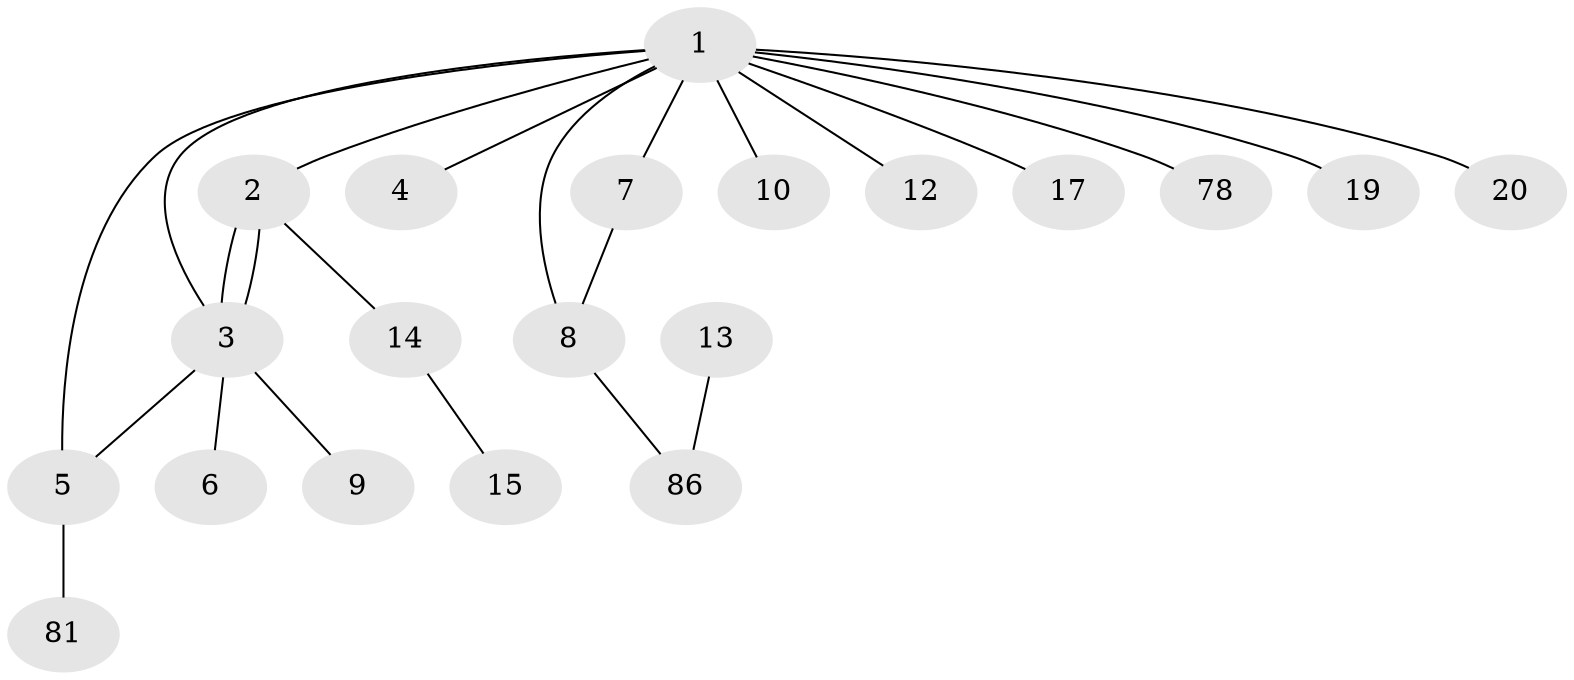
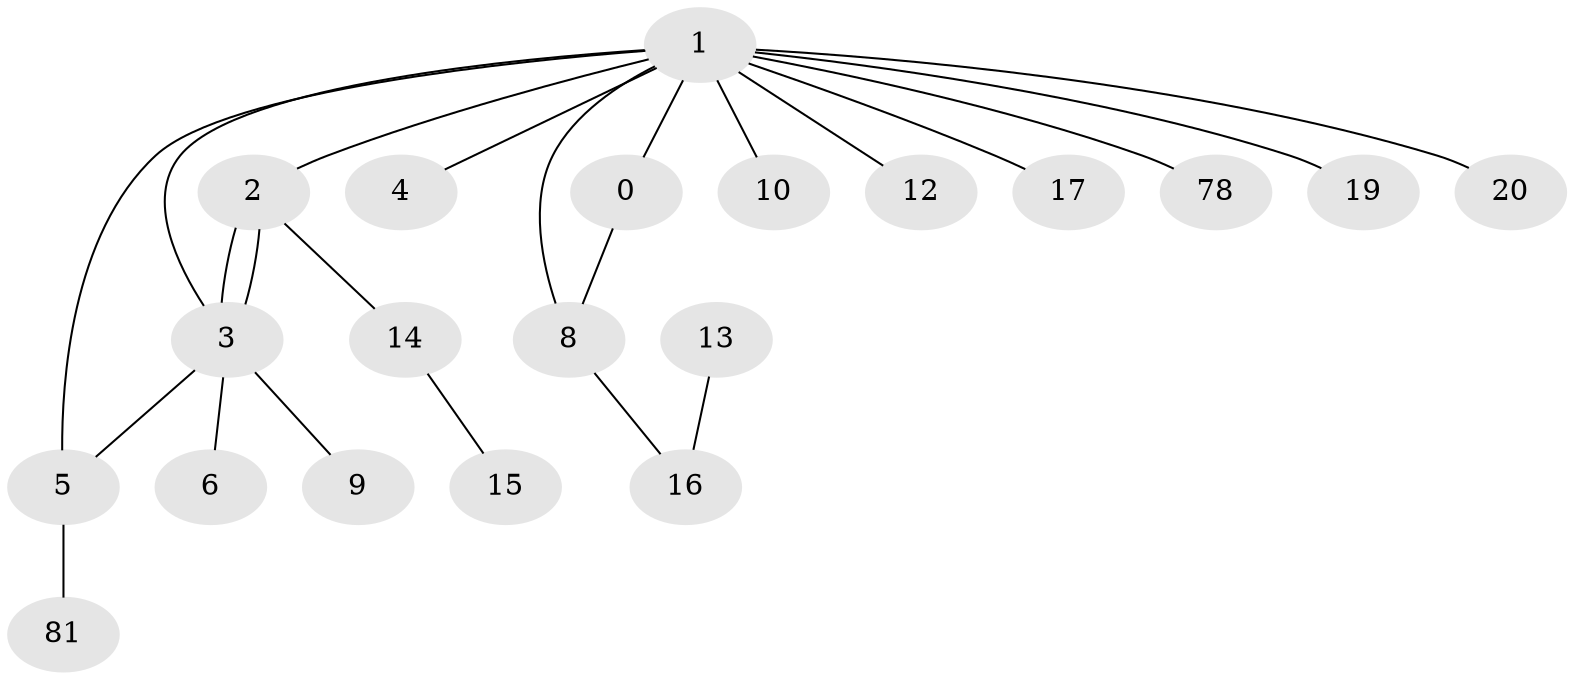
node "7": label "7" -> "0"
node "86": label "86" -> "16"
